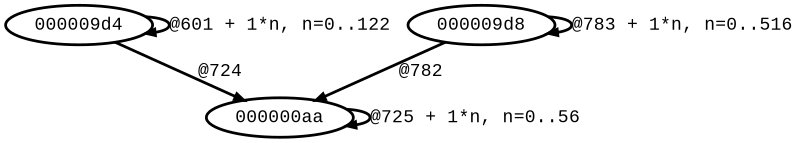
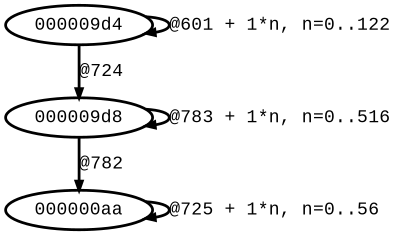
edge "000009d4" -> "000000aa": now "000009d4" -> "000009d8"
